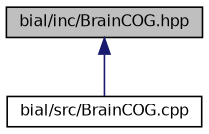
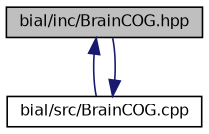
edge "bial/inc/BrainCOG.hpp" -> "bial/src/BrainCOG.cpp": added
